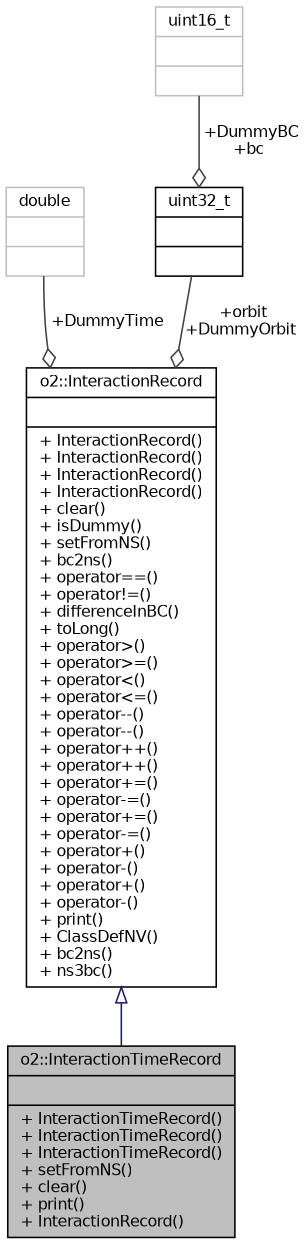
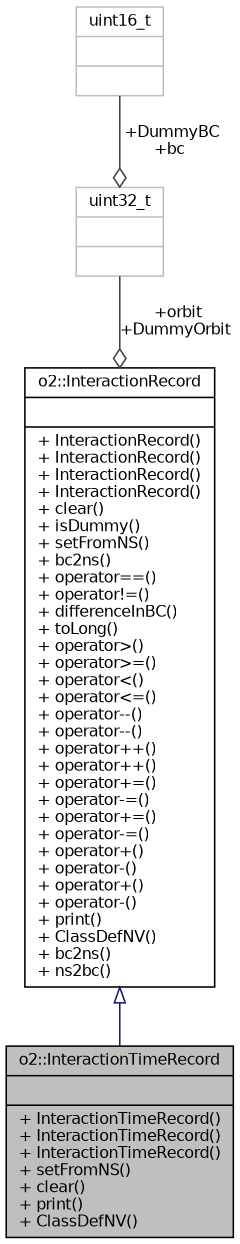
node "double": removed
node "uint32_t": color black -> grey75
node "o2::InteractionRecord": text "+ ns3bc()" -> "+ ns2bc()"
node "o2::InteractionTimeRecord": text "+ InteractionRecord()" -> "+ ClassDefNV()"
